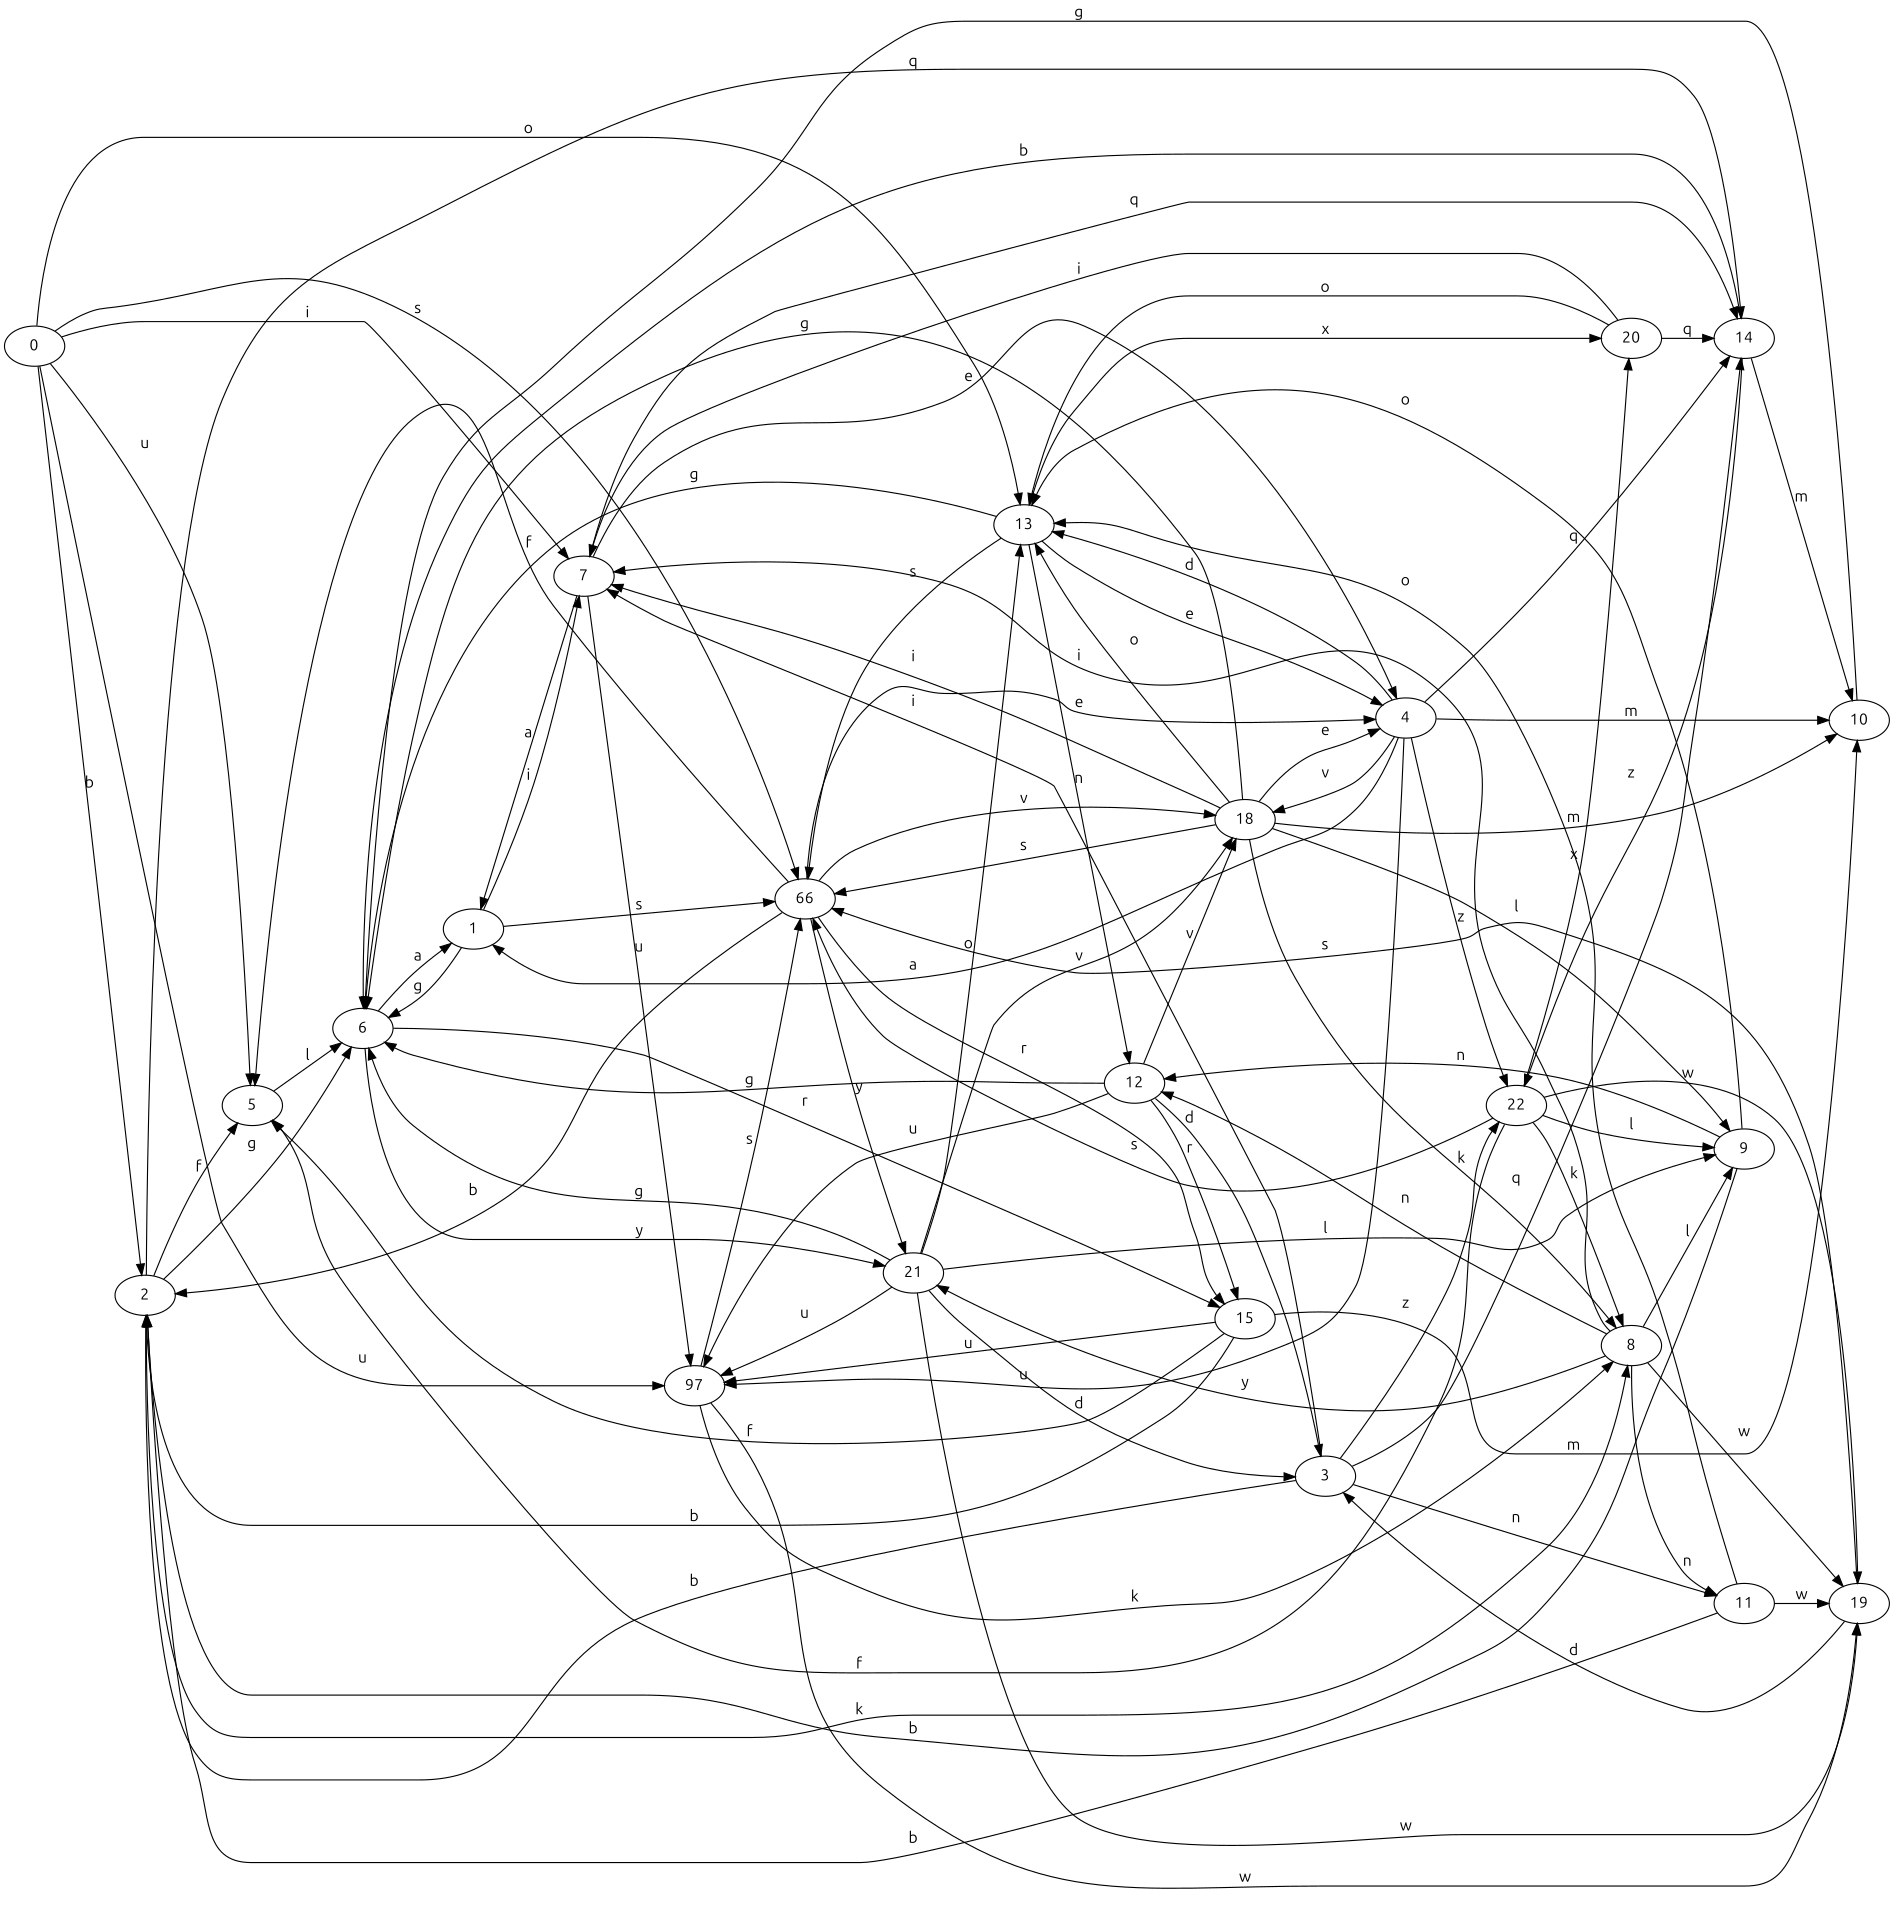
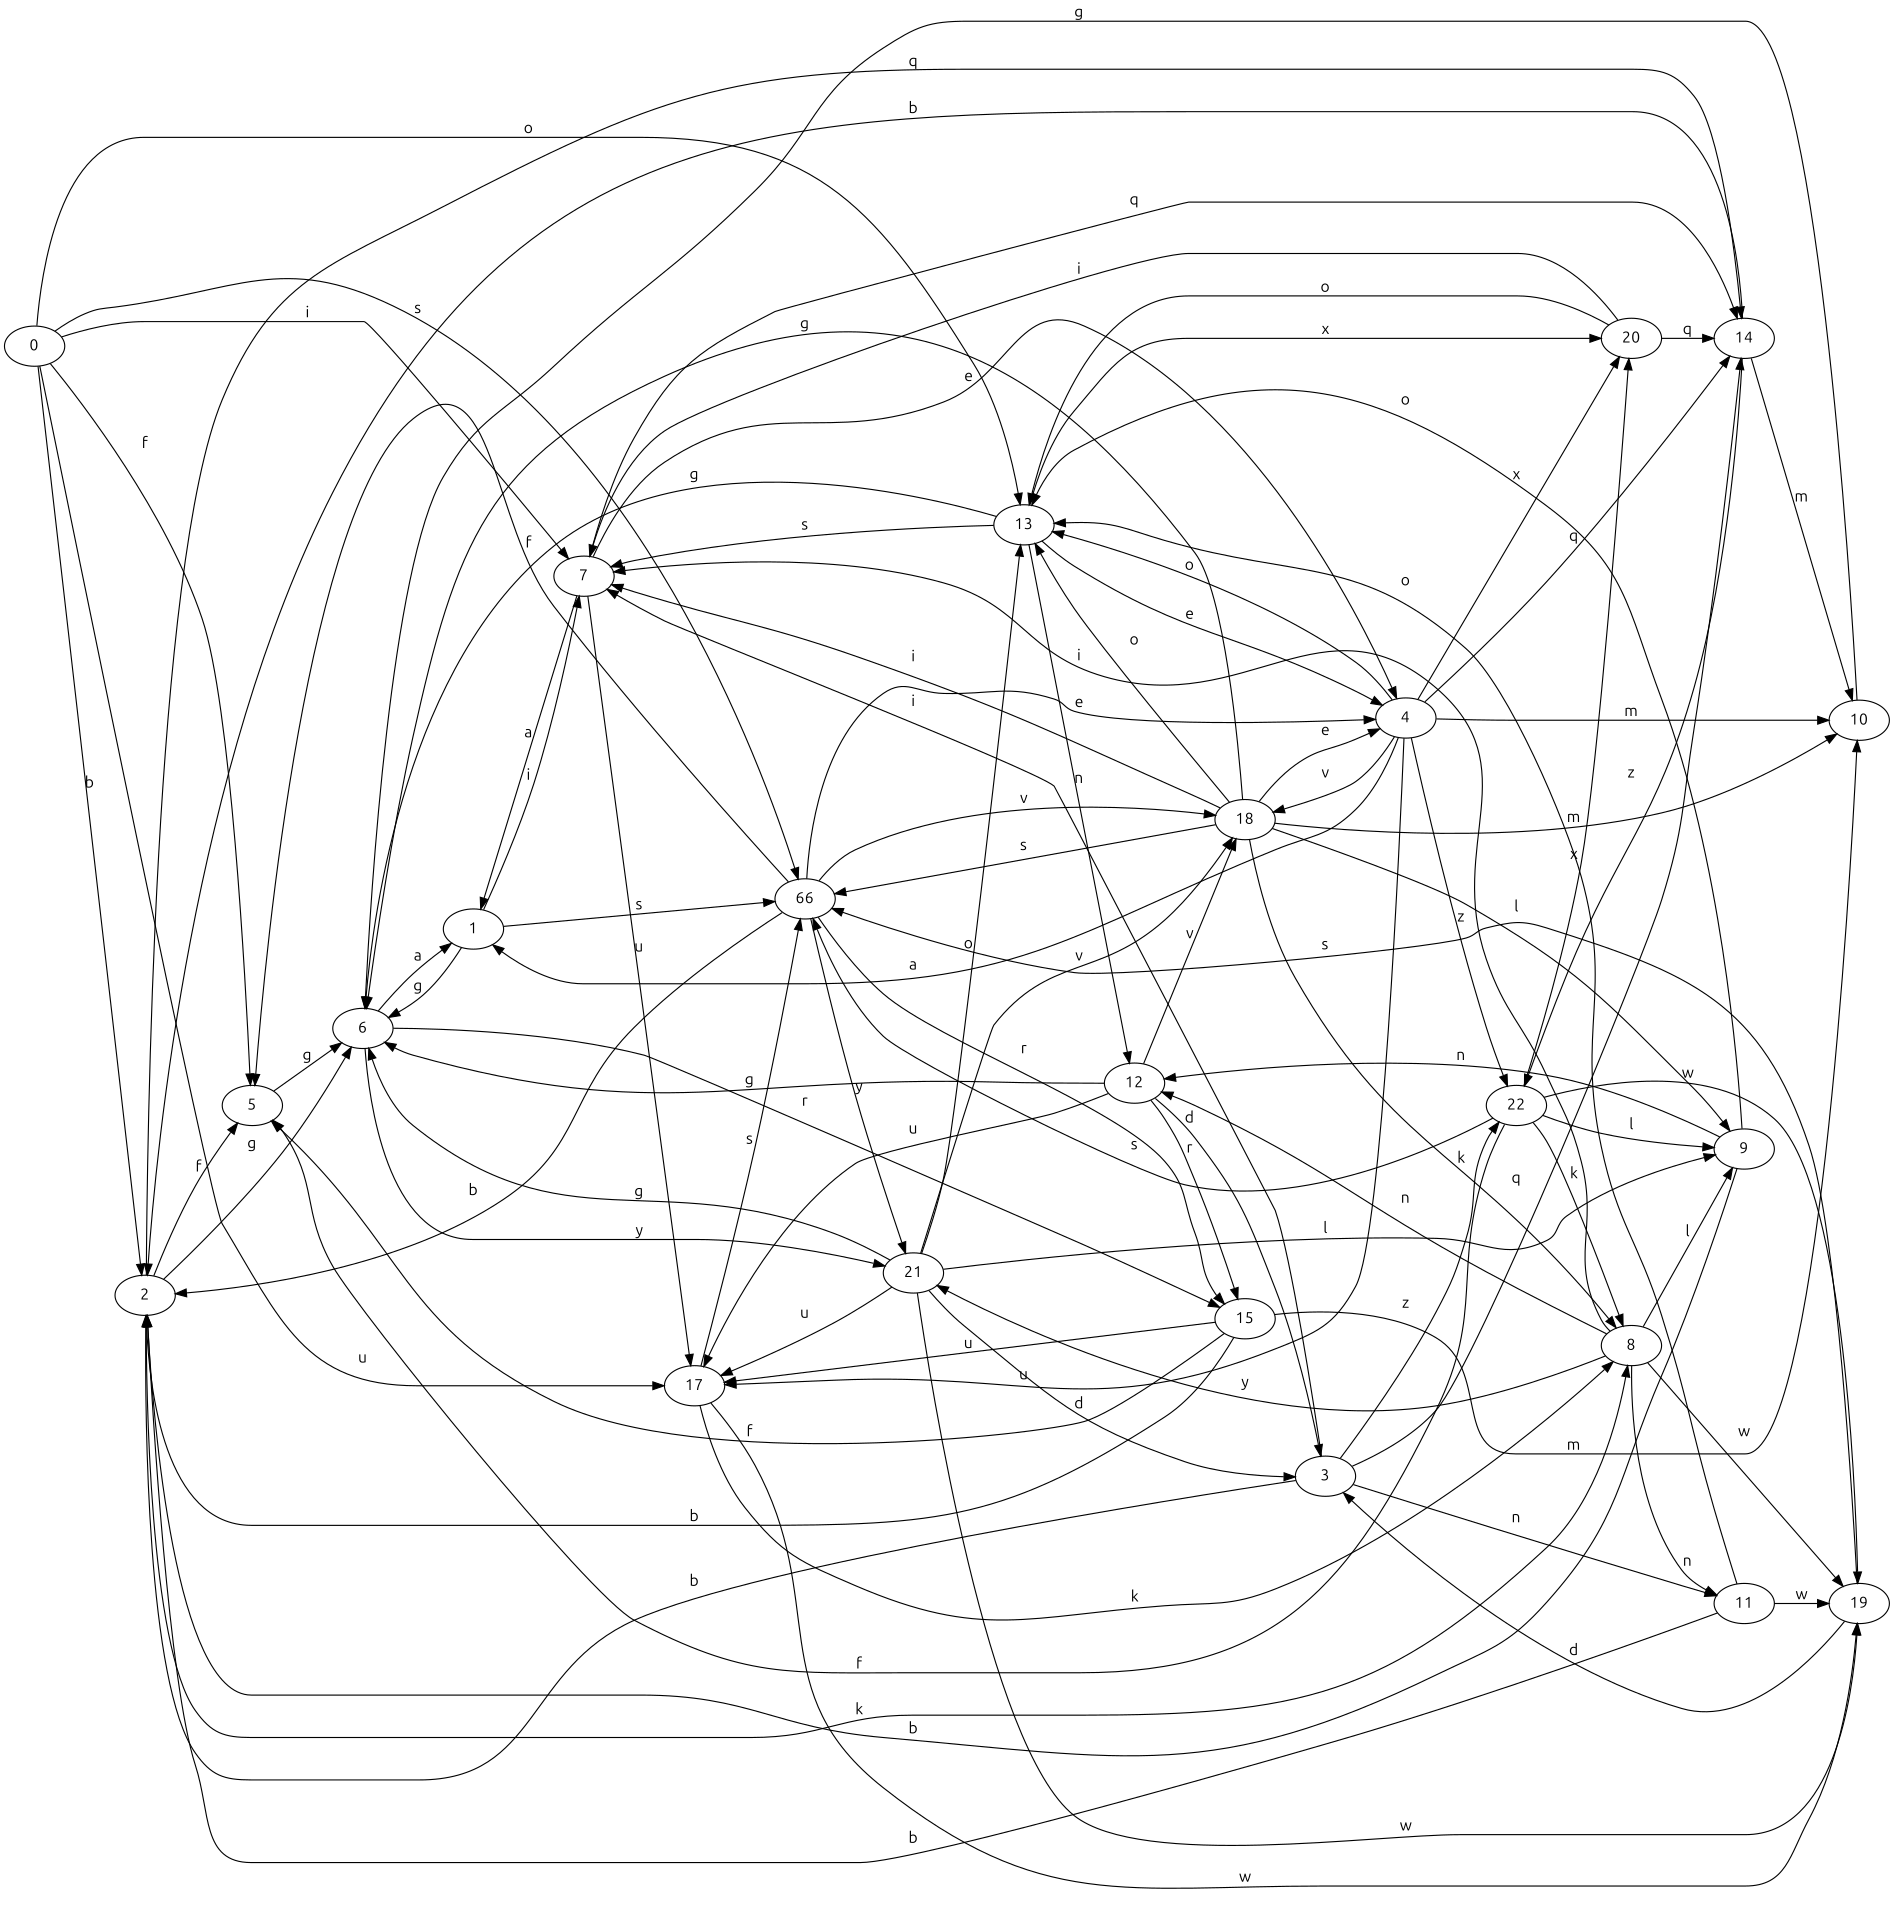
edge "14" -> "6": now "14" -> "2"
edge "0" -> "5": label "u" -> "f"
edge "4" -> "20": added, label "x"
edge "4" -> "13": label "d" -> "o"
edge "13" -> "66": now "13" -> "7"
edge "5" -> "6": label "l" -> "g"
node "97": label "97" -> "17"
